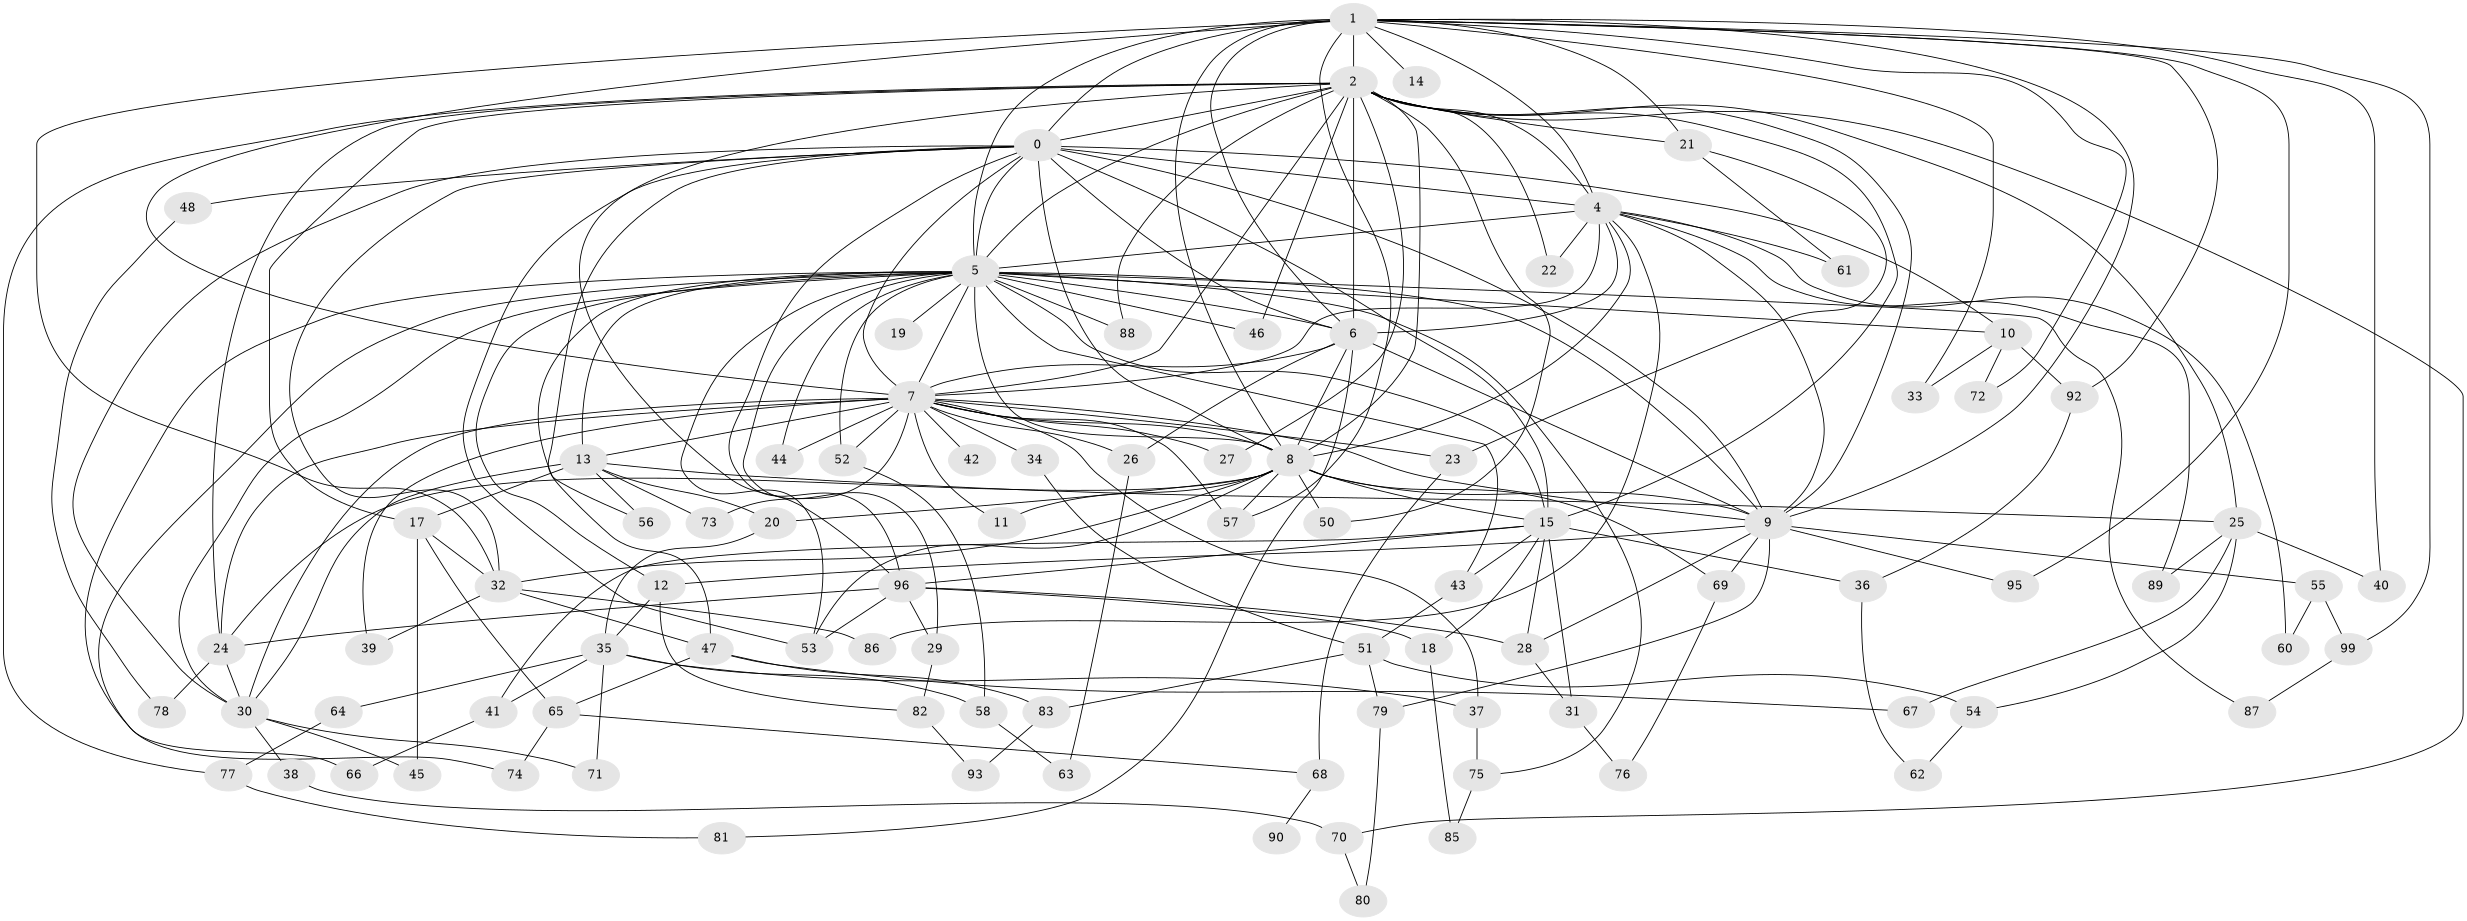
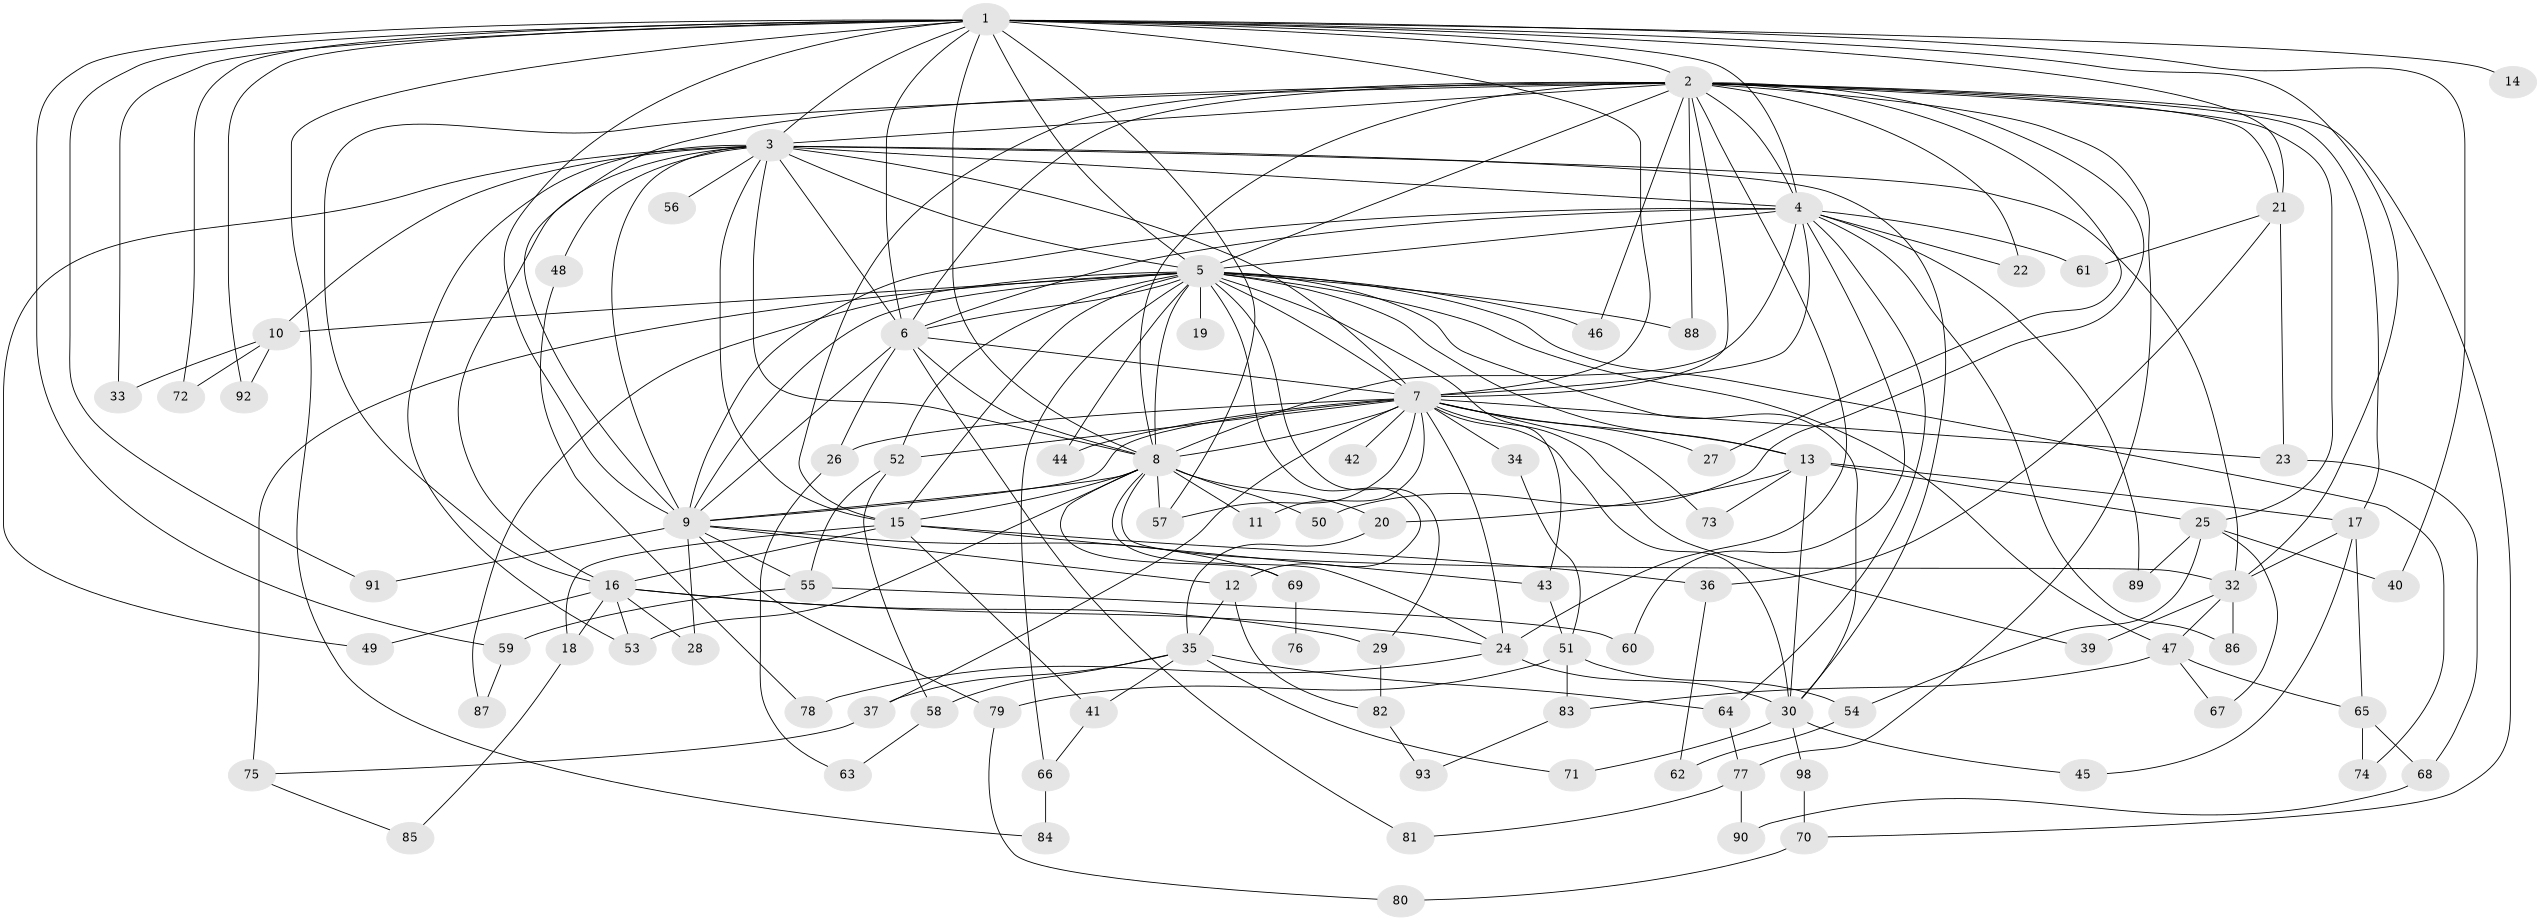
node "0": label "0" -> "3"
edge "5" -- "53": removed
edge "4" -- "64": added
edge "13" -- "56": removed
edge "92" -- "36": now "21" -- "36"
edge "52" -- "55": added
node "96": label "96" -> "16"
node "95": label "95" -> "91"
edge "15" -- "28": removed
node "49": added
node "99": label "99" -> "59"
node "31": removed
node "38": label "38" -> "98"
edge "77" -- "90": added
node "84": added
